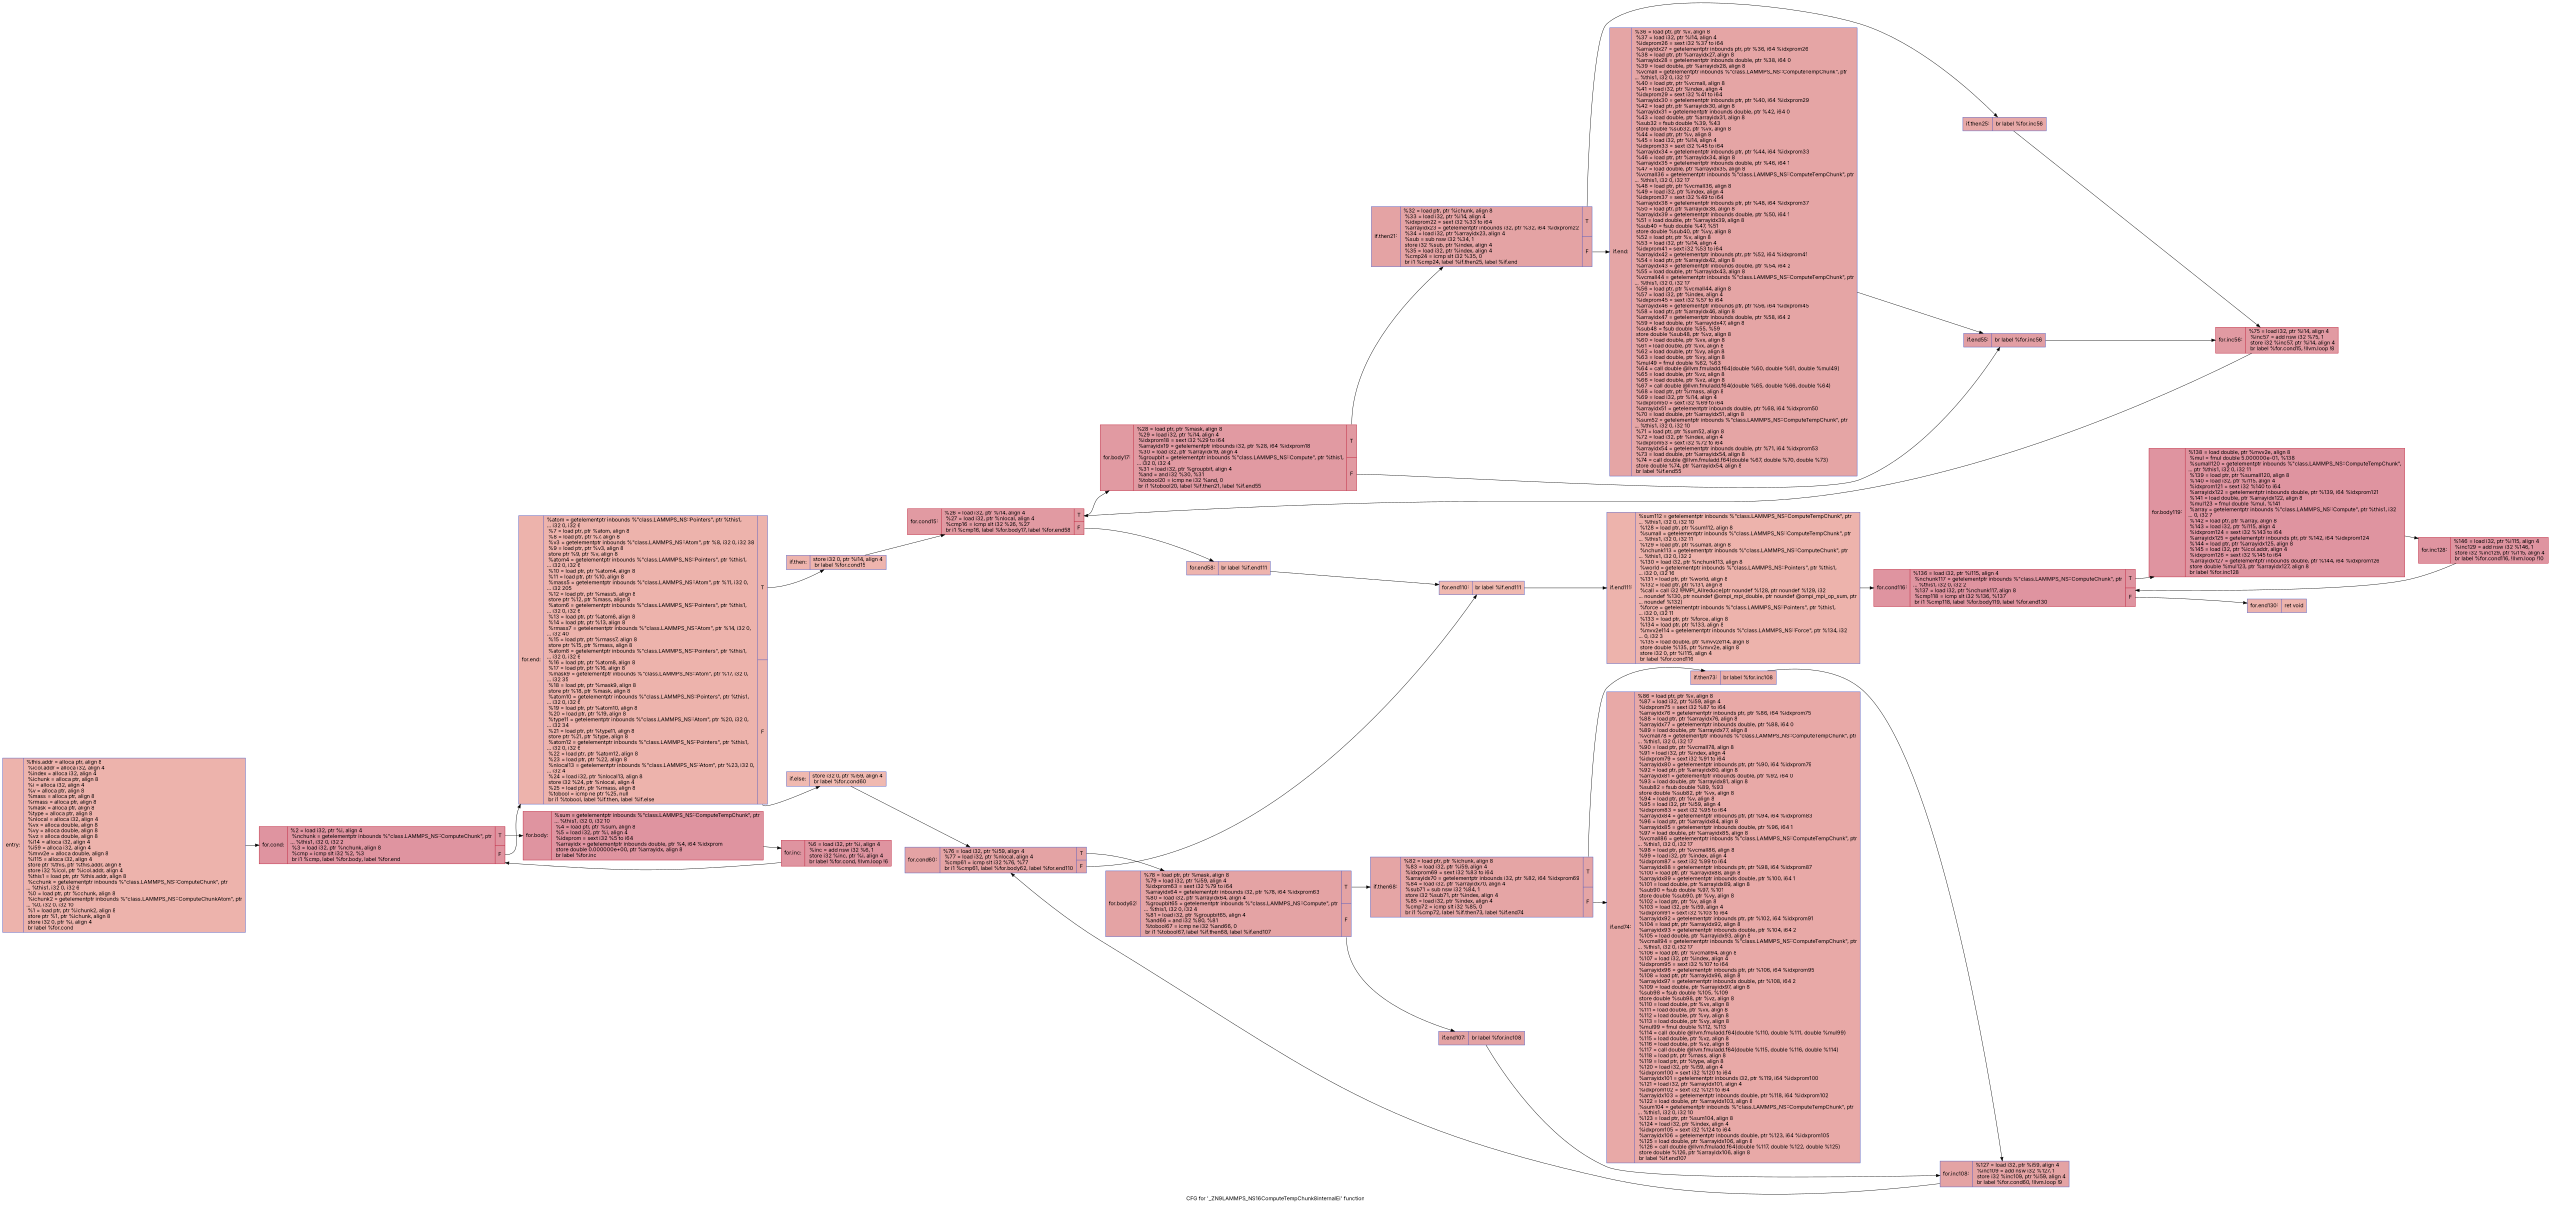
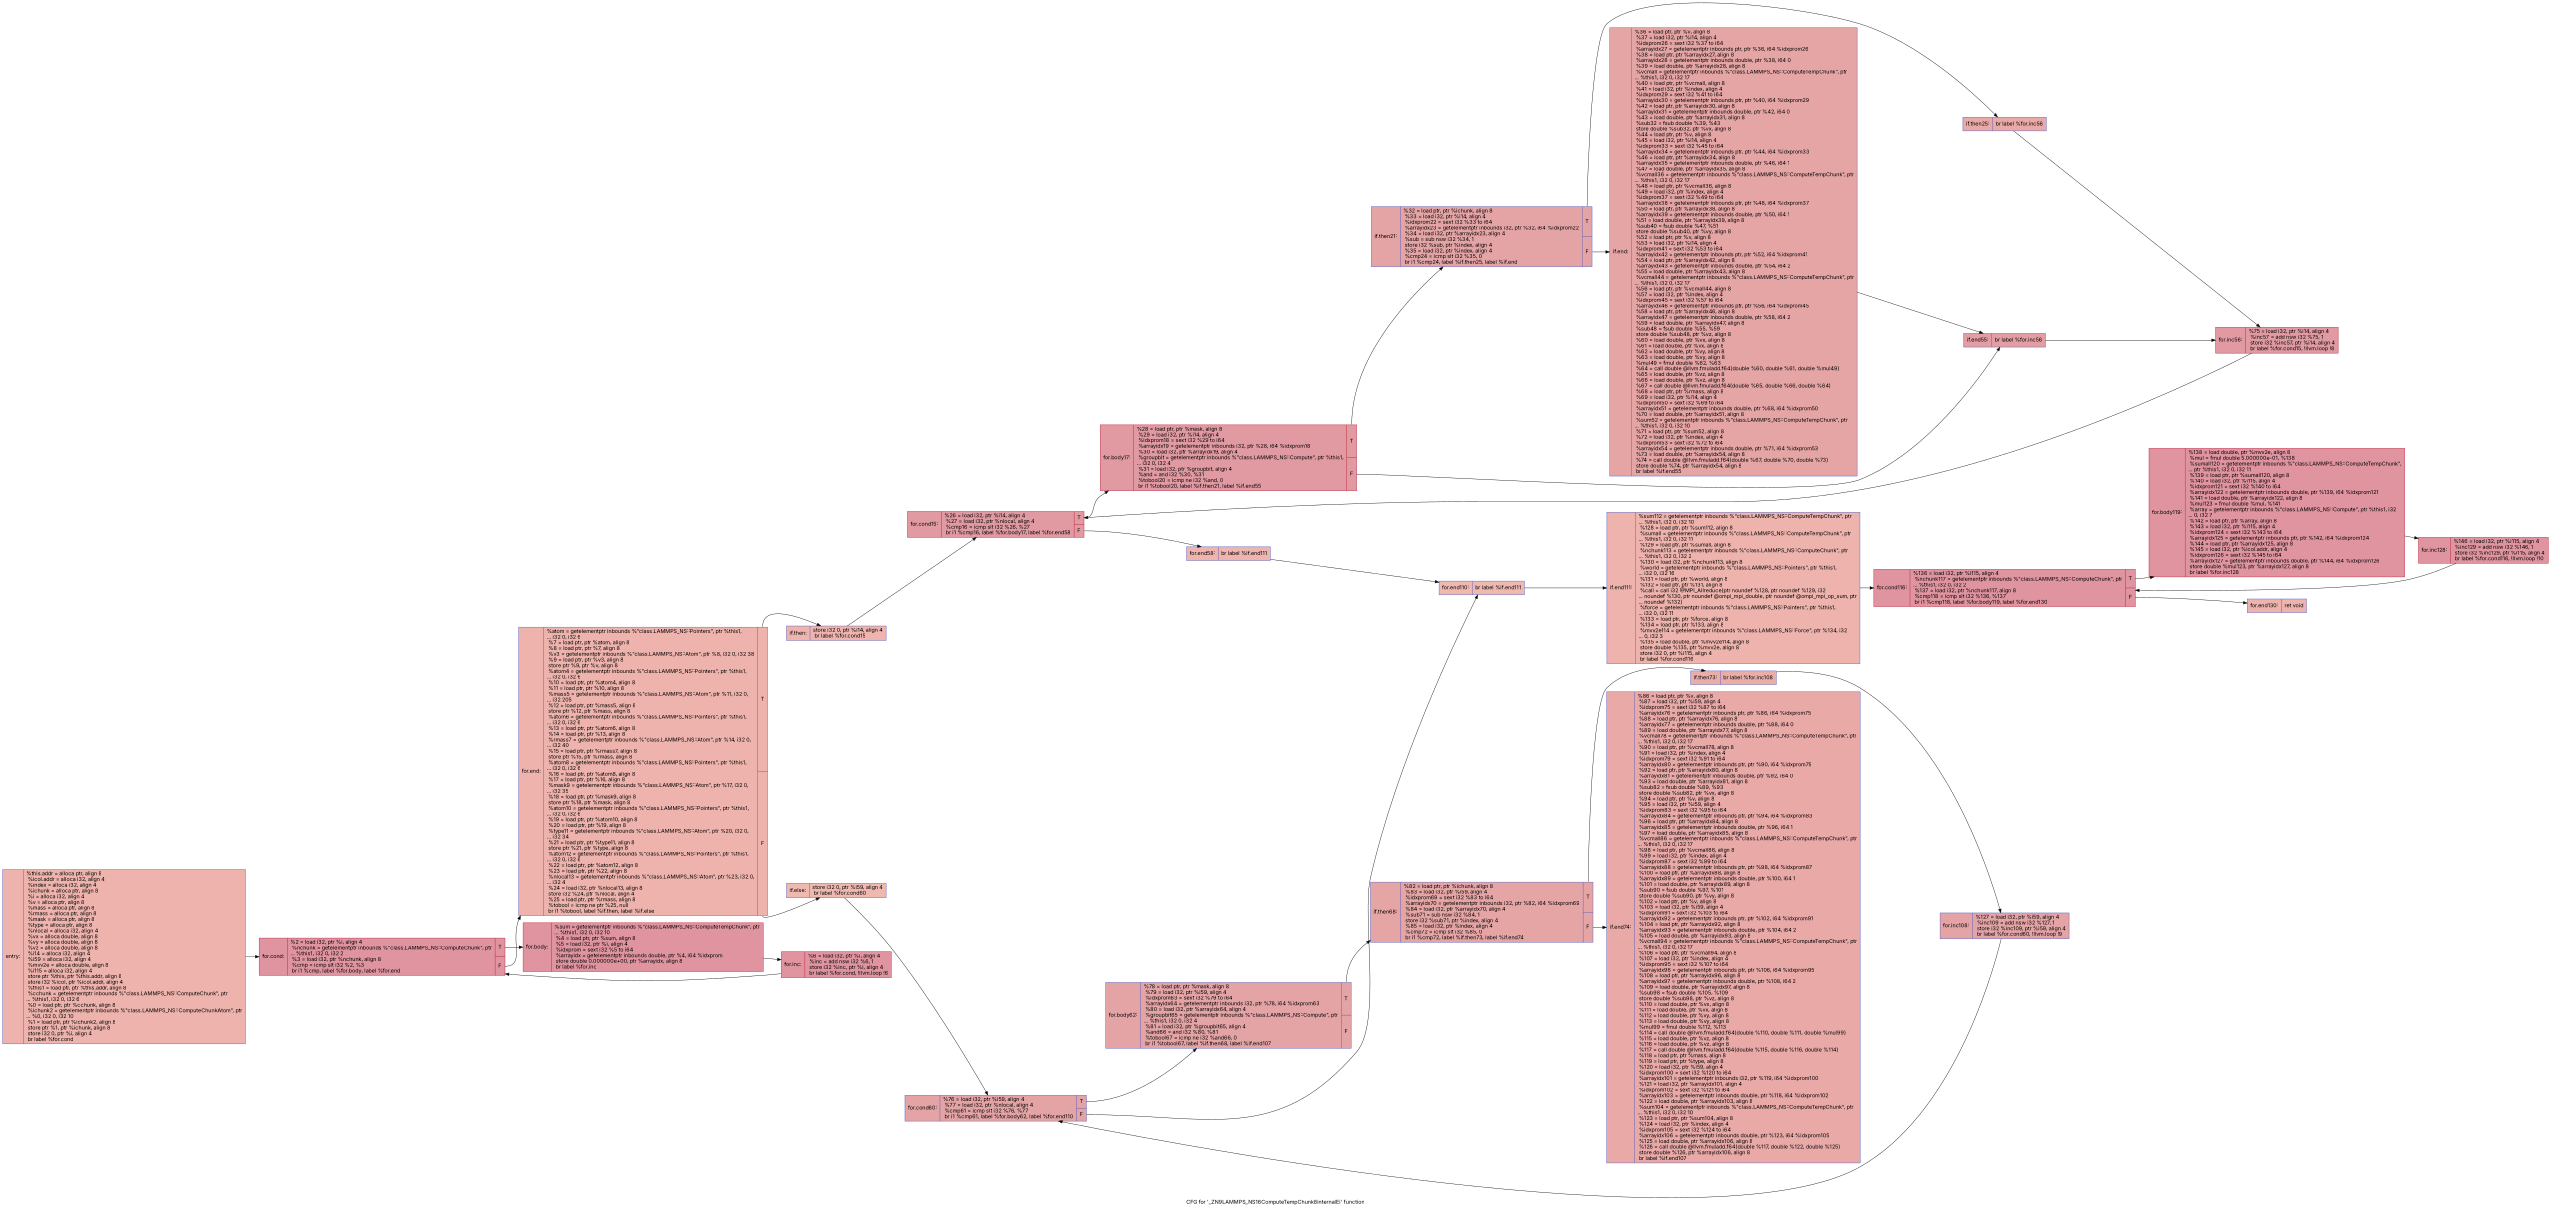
node "if.end107:": removed
